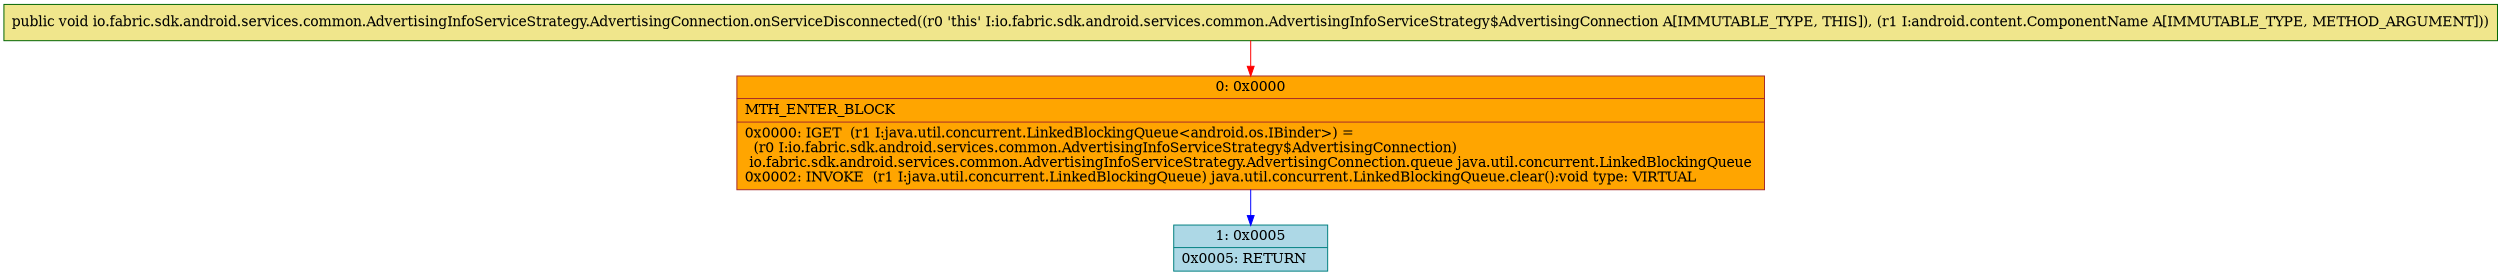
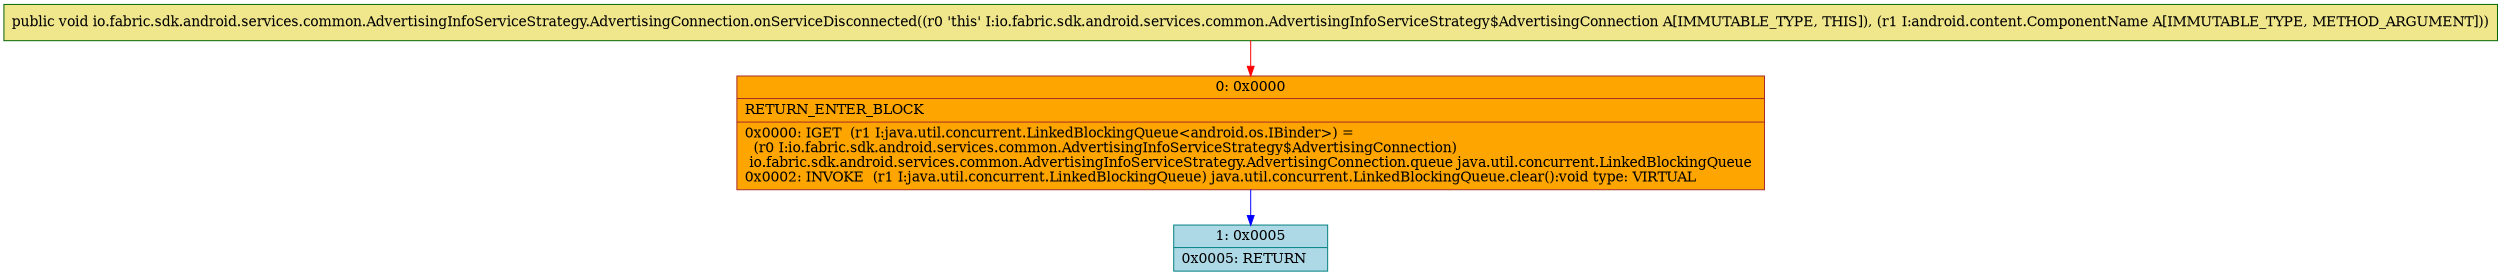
node "0: 0x0000": text "MTH_ENTER_BLOCK" -> "RETURN_ENTER_BLOCK"
